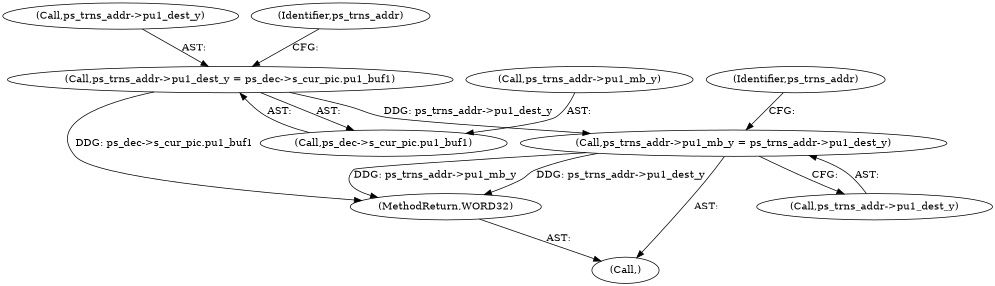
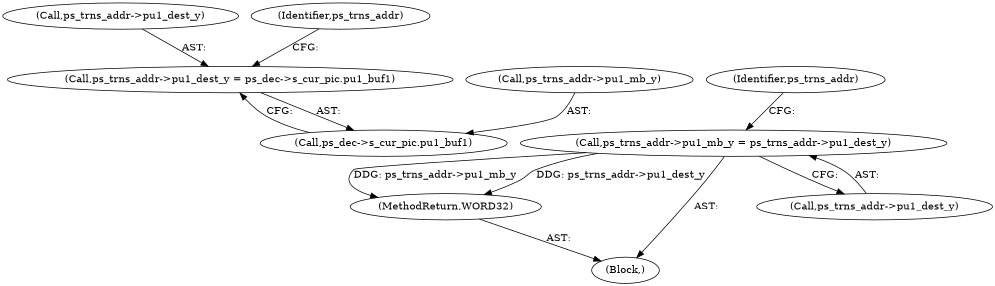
edge "(Call,ps_dec->s_cur_pic.pu1_buf1)" -> "(Call,ps_trns_addr->pu1_dest_y = ps_dec->s_cur_pic.pu1_buf1)": label "AST: " -> "CFG: "
edge "(Call,ps_trns_addr->pu1_dest_y = ps_dec->s_cur_pic.pu1_buf1)" -> "(Call,ps_trns_addr->pu1_mb_y = ps_trns_addr->pu1_dest_y)": removed, label "DDG: ps_trns_addr->pu1_dest_y"
edge "(Call,ps_trns_addr->pu1_dest_y = ps_dec->s_cur_pic.pu1_buf1)" -> "(MethodReturn,WORD32)": removed, label "DDG: ps_dec->s_cur_pic.pu1_buf1"
node "(Call,)": label "(Call,)" -> "(Block,)"
